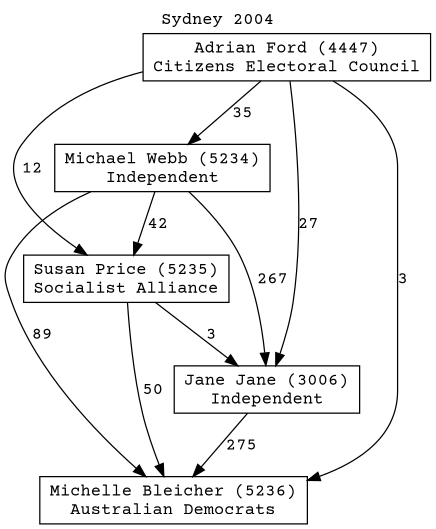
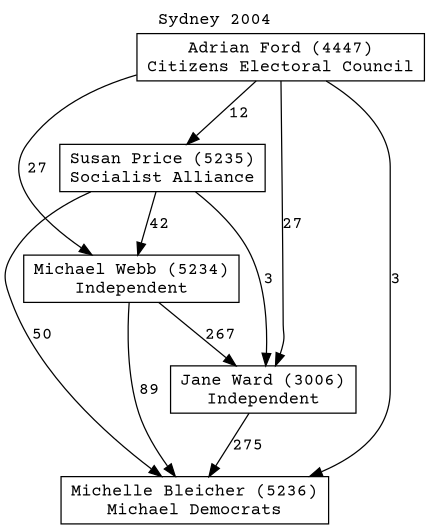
edge "Adrian Ford (4447) Citizens Electoral Council" -> "Michael Webb (5234) Independent": label "35" -> "27"
edge "Michael Webb (5234) Independent" -> "Susan Price (5235) Socialist Alliance": reversed
node "Jane Jane (3006) Independent": label "Jane Jane (3006) Independent" -> "Jane Ward (3006) Independent"
node "Michelle Bleicher (5236) Australian Democrats": label "Michelle Bleicher (5236) Australian Democrats" -> "Michelle Bleicher (5236) Michael Democrats"
